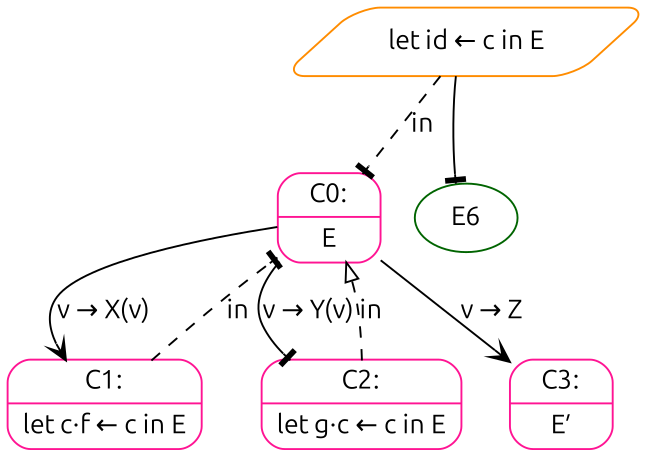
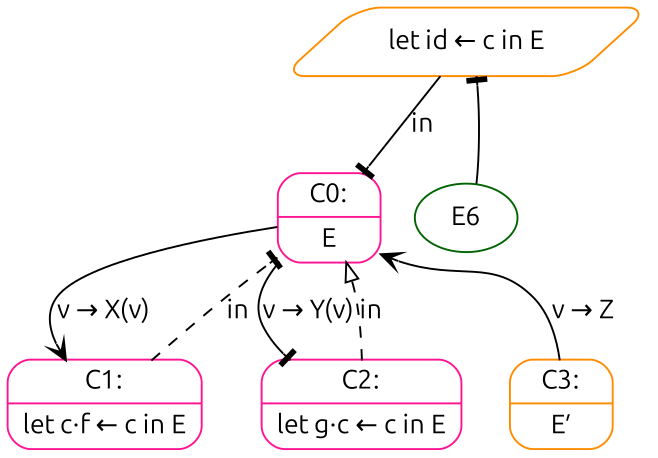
edge "let id ← c in E" -> "C0:": style dashed -> solid
edge "let id ← c in E" -> "E6": reversed
edge "C0:" -> "C3:": reversed
node "C3:": color deeppink -> darkorange
